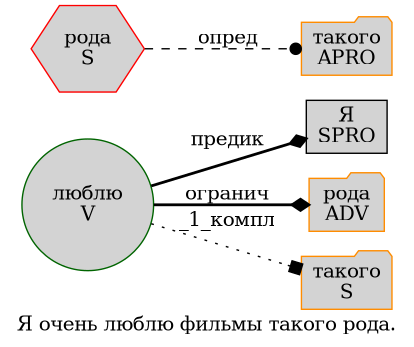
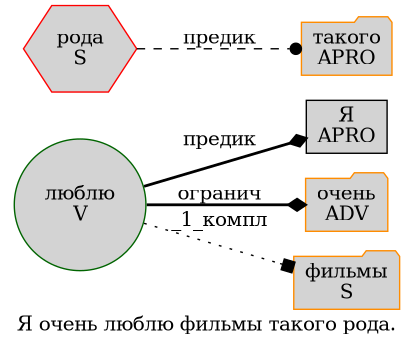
edge "рода S" -> "такого APRO": label "опред" -> "предик"
node "Я SPRO": label "Я SPRO" -> "Я APRO"
node "рода ADV": label "рода ADV" -> "очень ADV"
node "такого S": label "такого S" -> "фильмы S"
